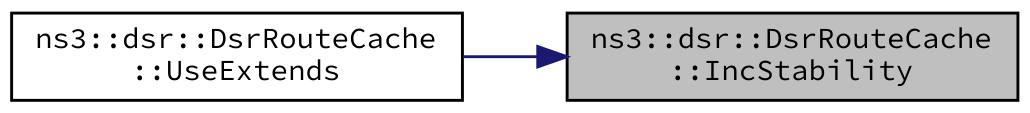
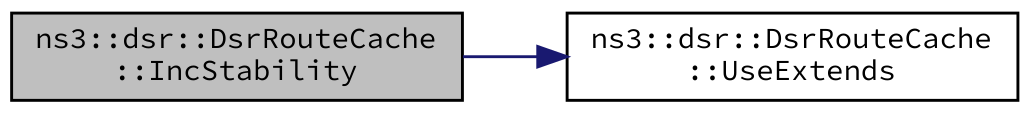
edge "ns3::dsr::DsrRouteCache ::UseExtends" -> "ns3::dsr::DsrRouteCache ::IncStability": reversed
